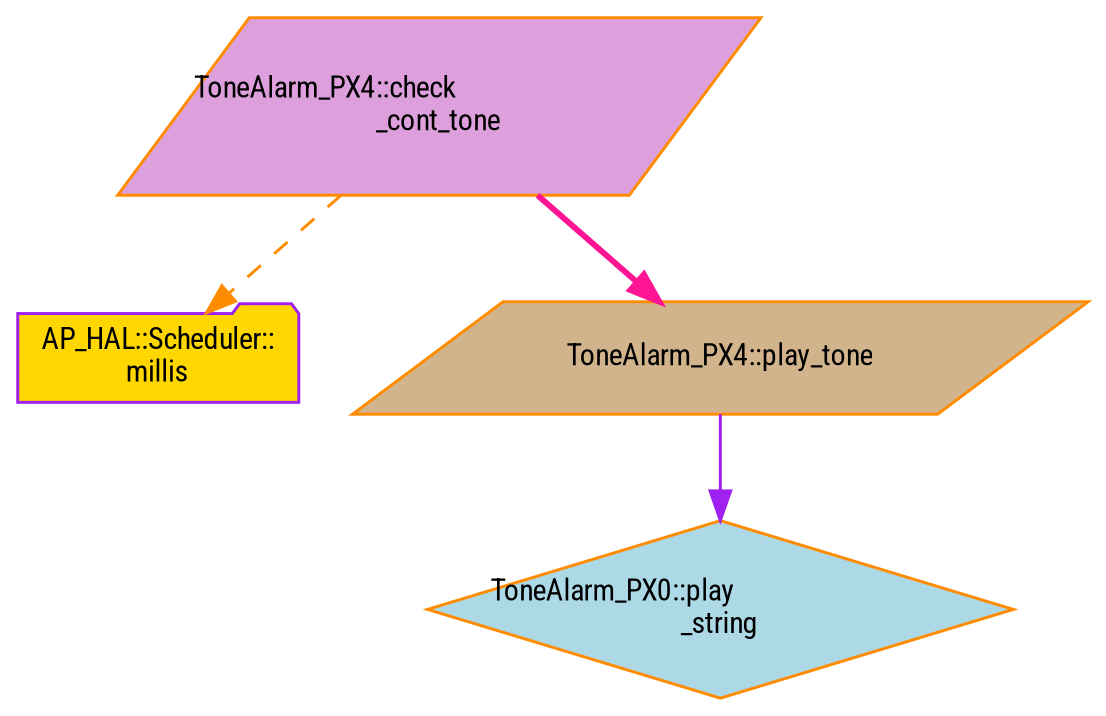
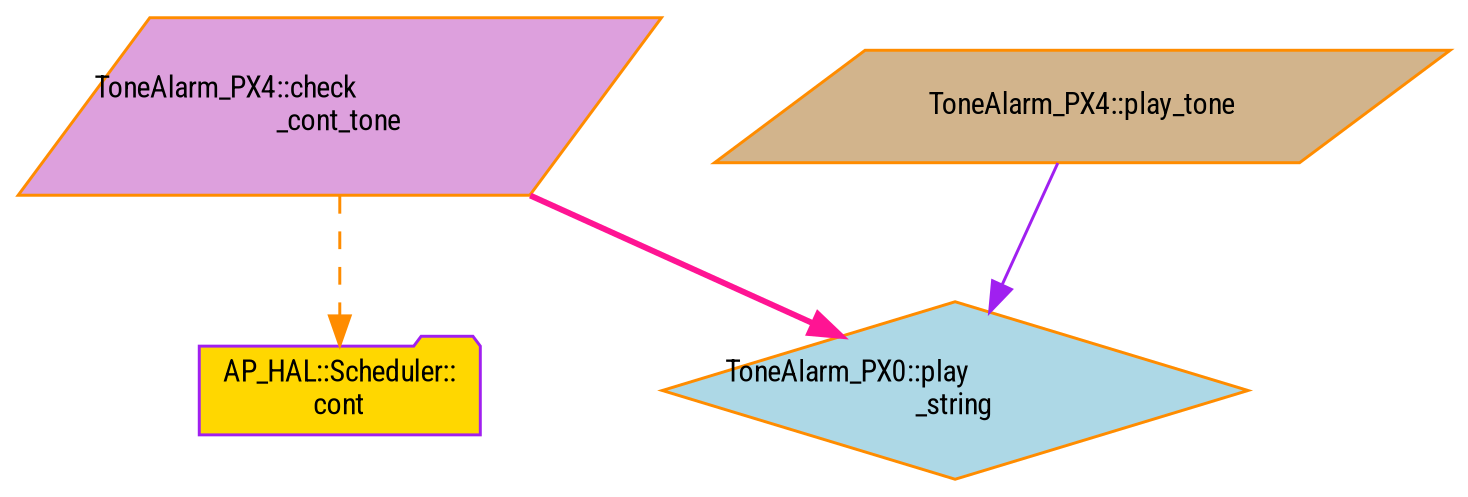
edge "ToneAlarm_PX4::check _cont_tone" -> "ToneAlarm_PX4::play_tone": now "ToneAlarm_PX4::check _cont_tone" -> "ToneAlarm_PX0::play _string"
node "AP_HAL::Scheduler:: millis": label "AP_HAL::Scheduler:: millis" -> "AP_HAL::Scheduler:: cont"
